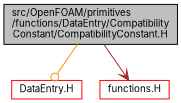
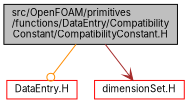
node "functions.H": label "functions.H" -> "dimensionSet.H"
